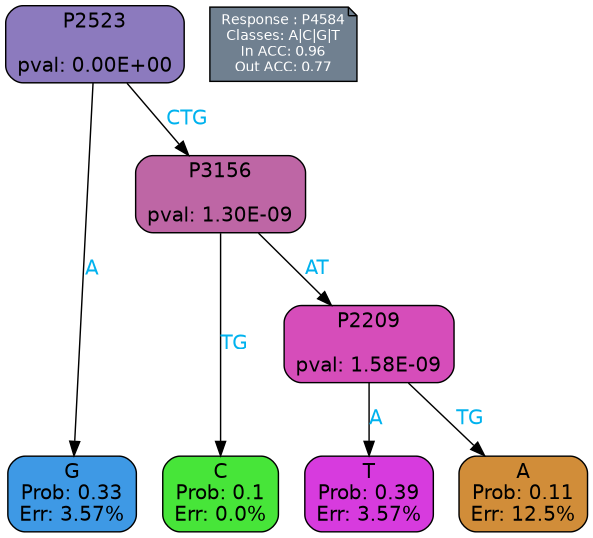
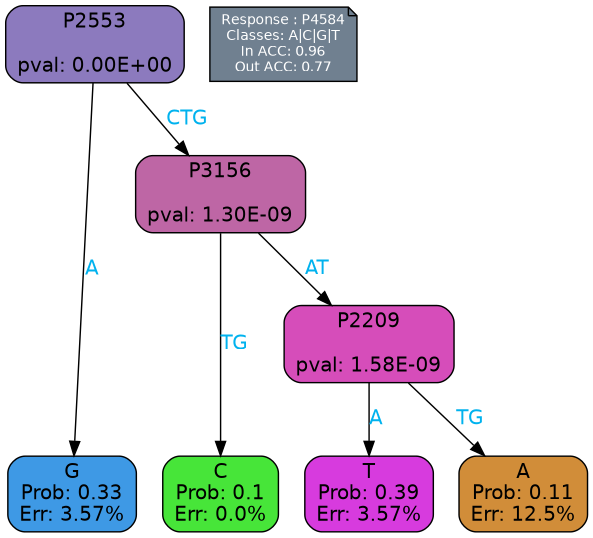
node "P2523 pval: 0.00E+00": label "P2523 pval: 0.00E+00" -> "P2553 pval: 0.00E+00"
